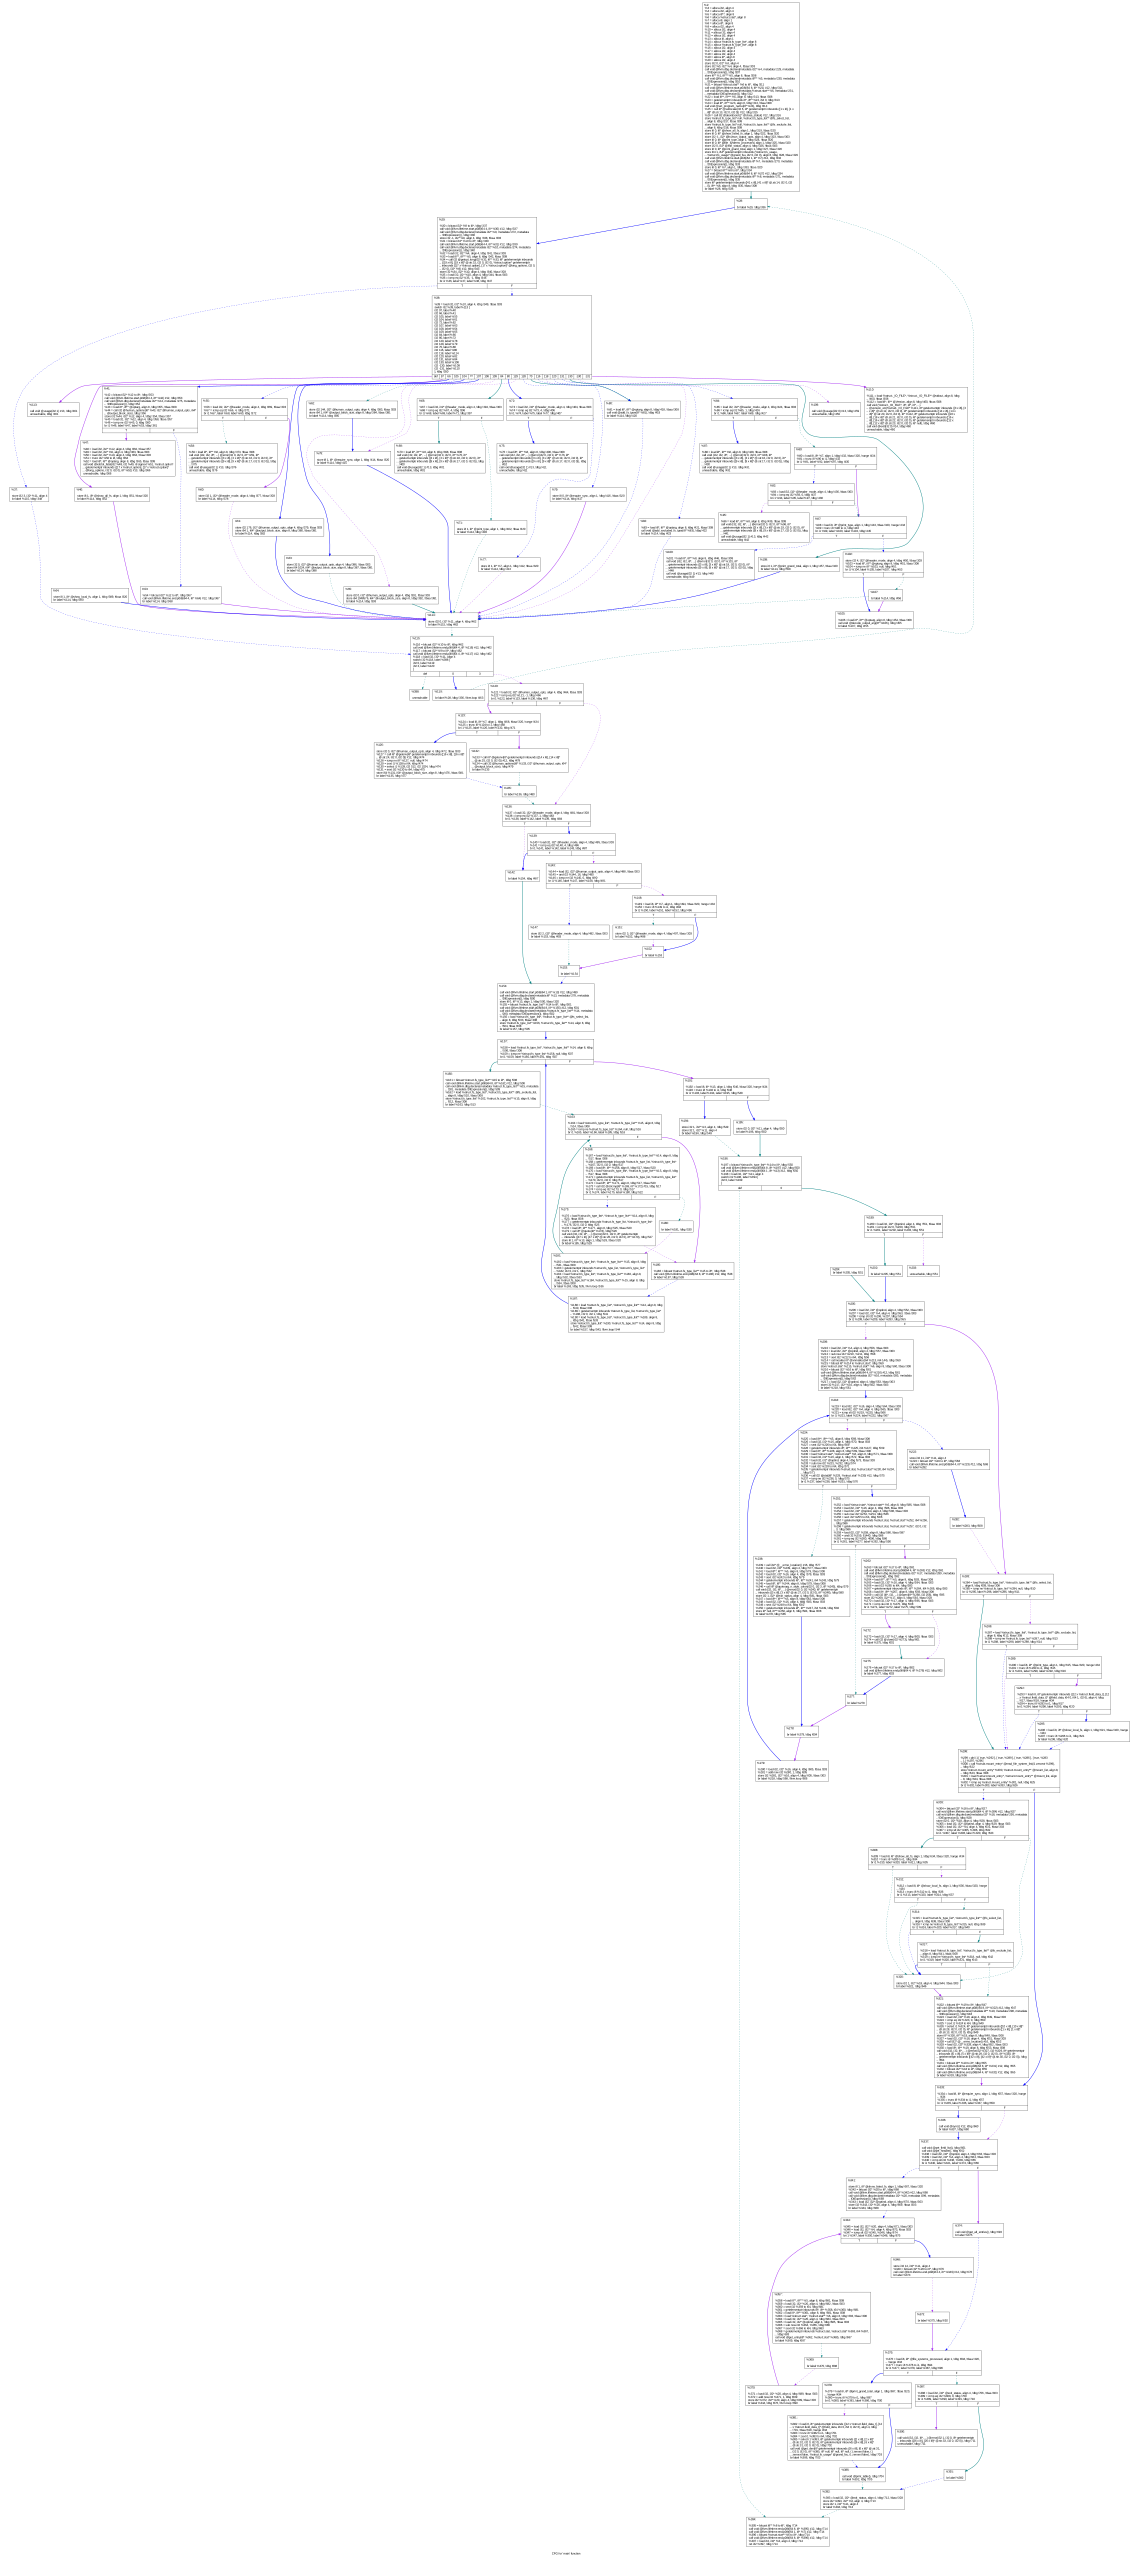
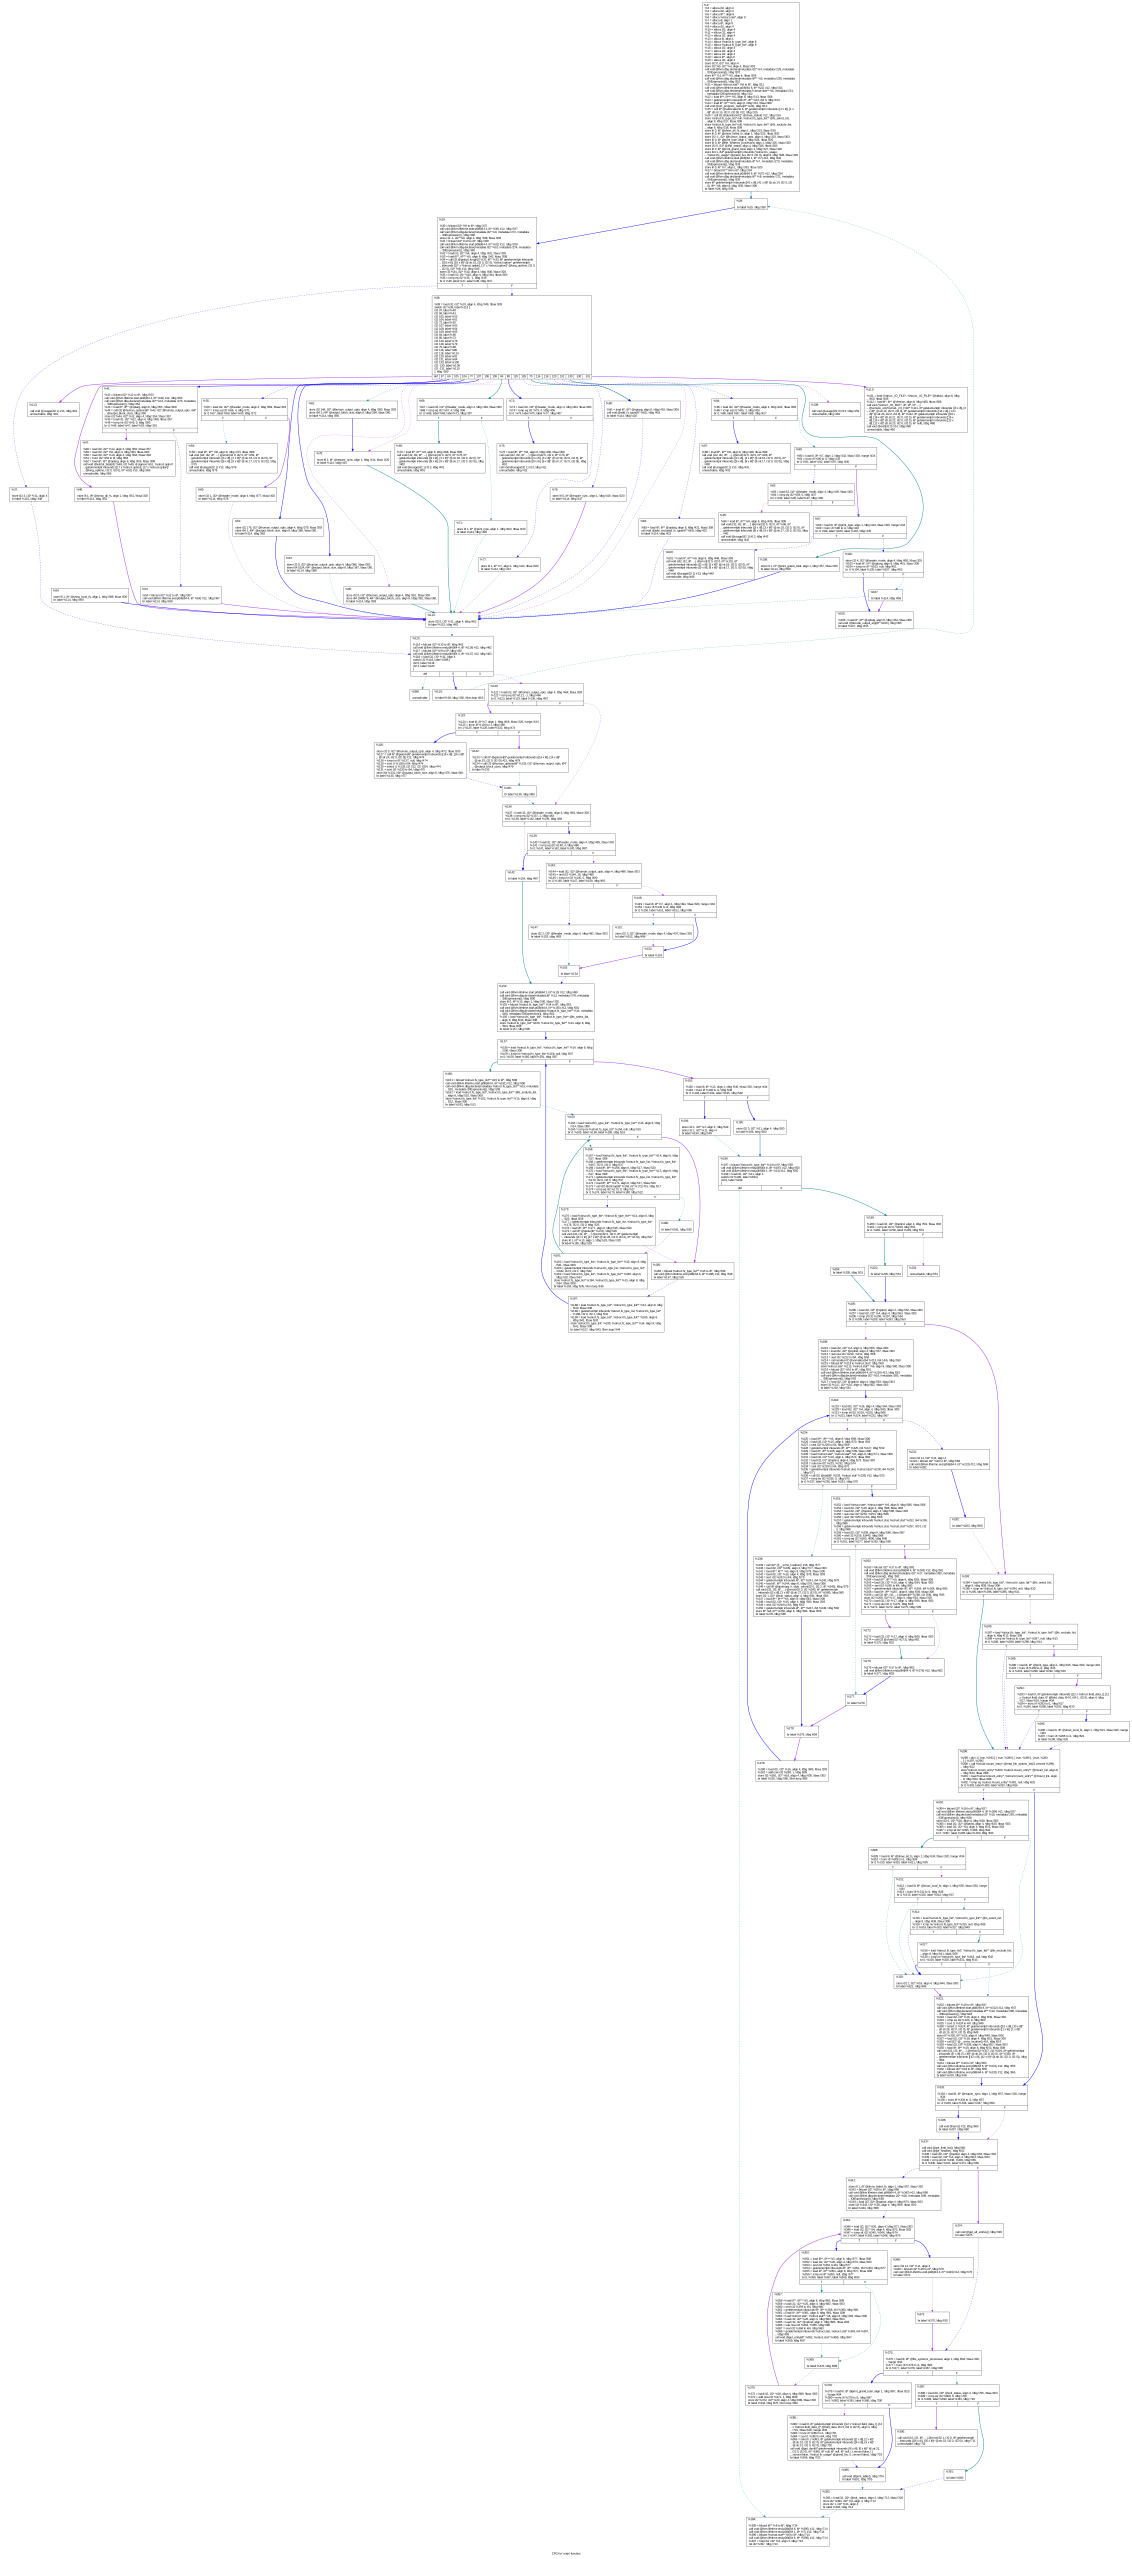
edge "%78:" -> "%114:": color blue -> teal
edge "%286:" -> "%289:": added
edge "%321:" -> "%333:": color purple -> blue
node "%350:": added
